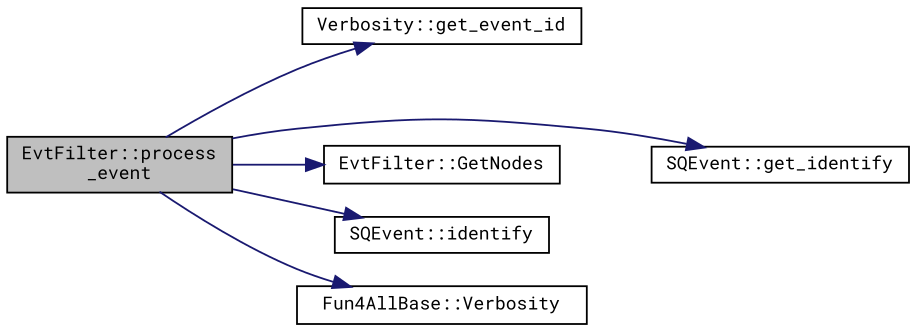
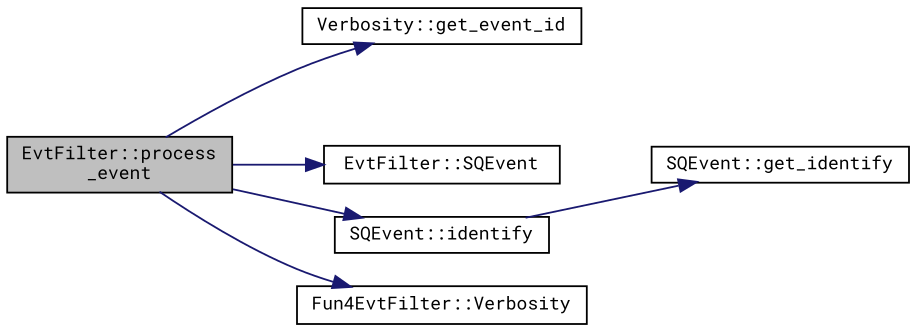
edge "EvtFilter::process _event" -> "SQEvent::get_identify": now "SQEvent::identify" -> "SQEvent::get_identify"
node "EvtFilter::GetNodes": label "EvtFilter::GetNodes" -> "EvtFilter::SQEvent"
node "Fun4AllBase::Verbosity": label "Fun4AllBase::Verbosity" -> "Fun4EvtFilter::Verbosity"
